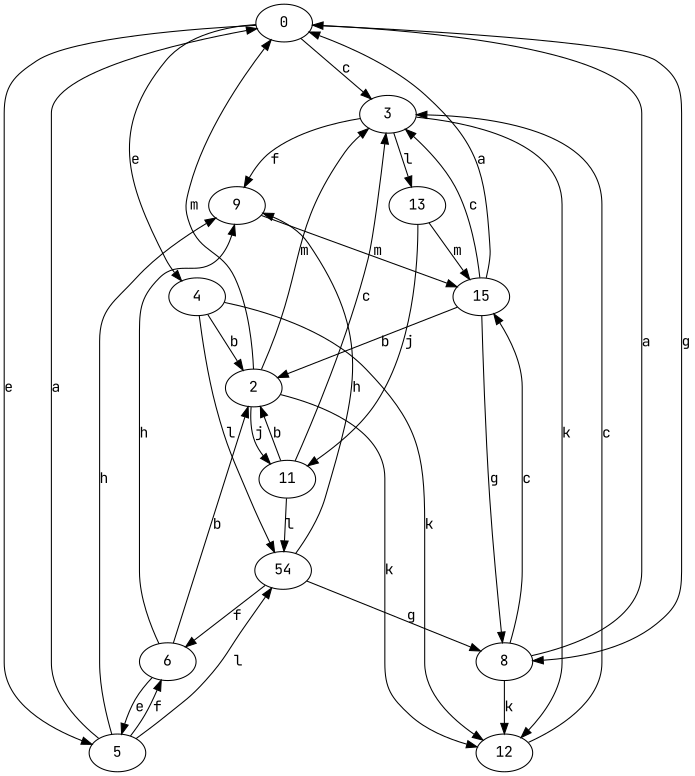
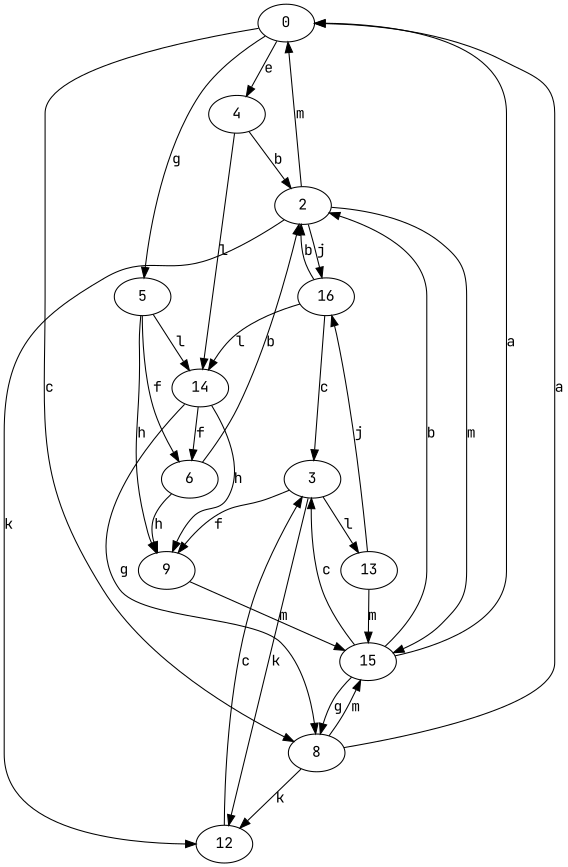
edge "0" -> "3": removed, label "c"
edge "2" -> "3": now "2" -> "15"
edge "5" -> "0": removed, label "a"
edge "0" -> "8": label "g" -> "c"
edge "0" -> "5": label "e" -> "g"
edge "4" -> "12": removed, label "k"
node "11": label "11" -> "16"
edge "8" -> "15": label "c" -> "m"
node "54": label "54" -> "14"
edge "6" -> "5": removed, label "e"
